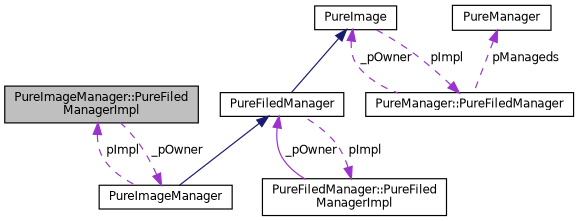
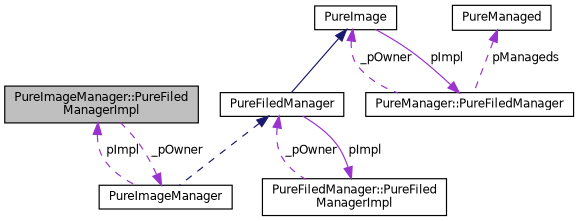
node "PureManager": label "PureManager" -> "PureManaged"
edge "PureImage" -> "PureManager::PureFiledManager": style dashed -> solid
edge "PureFiledManager" -> "PureFiledManager::PureFiled ManagerImpl": style dashed -> solid
edge "PureImageManager" -> "PureFiledManager": style solid -> dashed
edge "PureFiledManager::PureFiled ManagerImpl" -> "PureFiledManager": style solid -> dashed
